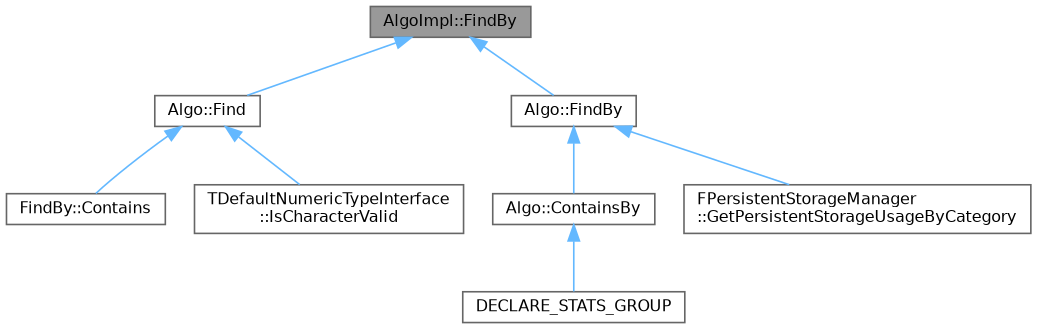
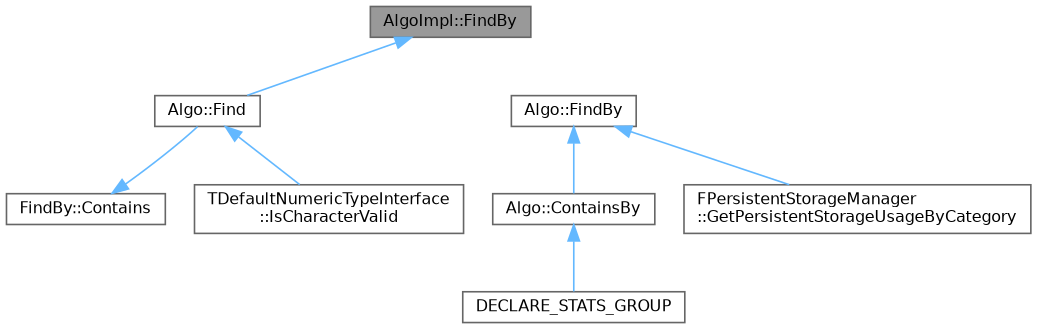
edge "Algo::FindBy" -> "AlgoImpl::FindBy": removed
edge "FindBy::Contains" -> "Algo::Find": reversed
